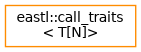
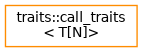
node "eastl::call_traits < T[N]>": label "eastl::call_traits < T[N]>" -> "traits::call_traits < T[N]>"
